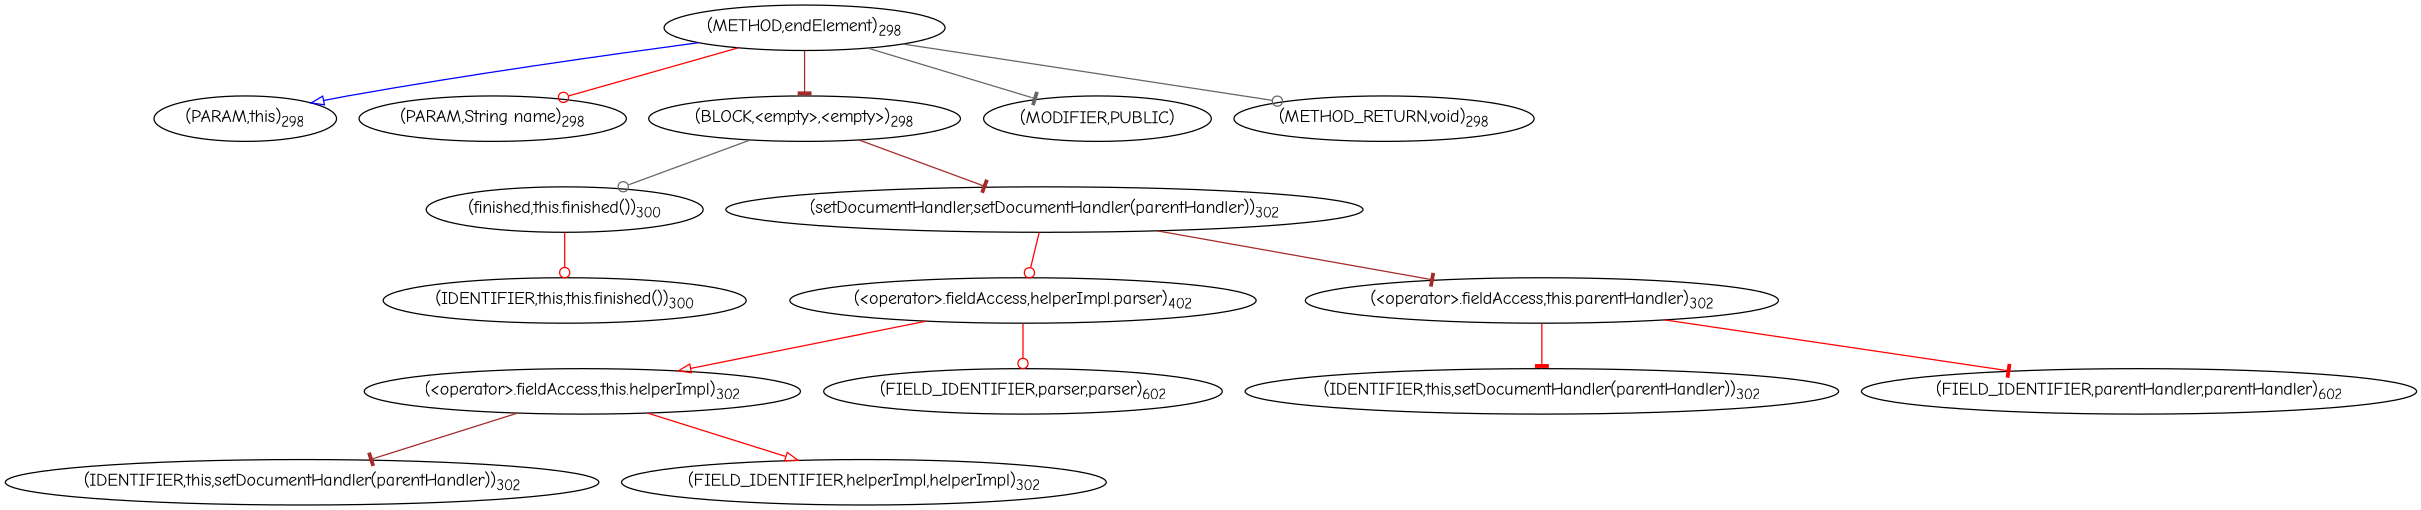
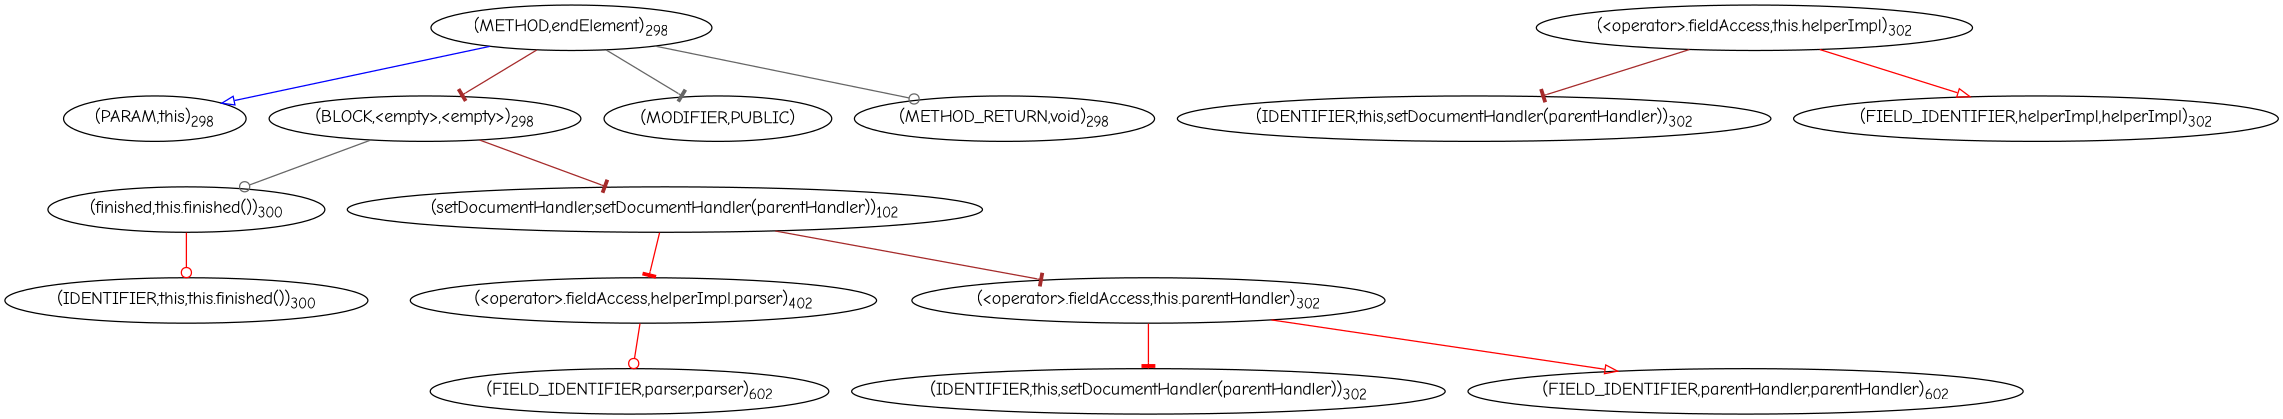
node "(PARAM,String name)": removed
node "(setDocumentHandler,setDocumentHandler(parentHandler))": text "302" -> "102"
edge "(setDocumentHandler,setDocumentHandler(parentHandler))" -> "(<operator>.fieldAccess,helperImpl.parser)": arrowhead odot -> tee
edge "(<operator>.fieldAccess,helperImpl.parser)" -> "(<operator>.fieldAccess,this.helperImpl)": removed
edge "(<operator>.fieldAccess,this.parentHandler)" -> "(FIELD_IDENTIFIER,parentHandler,parentHandler)": arrowhead tee -> onormal
